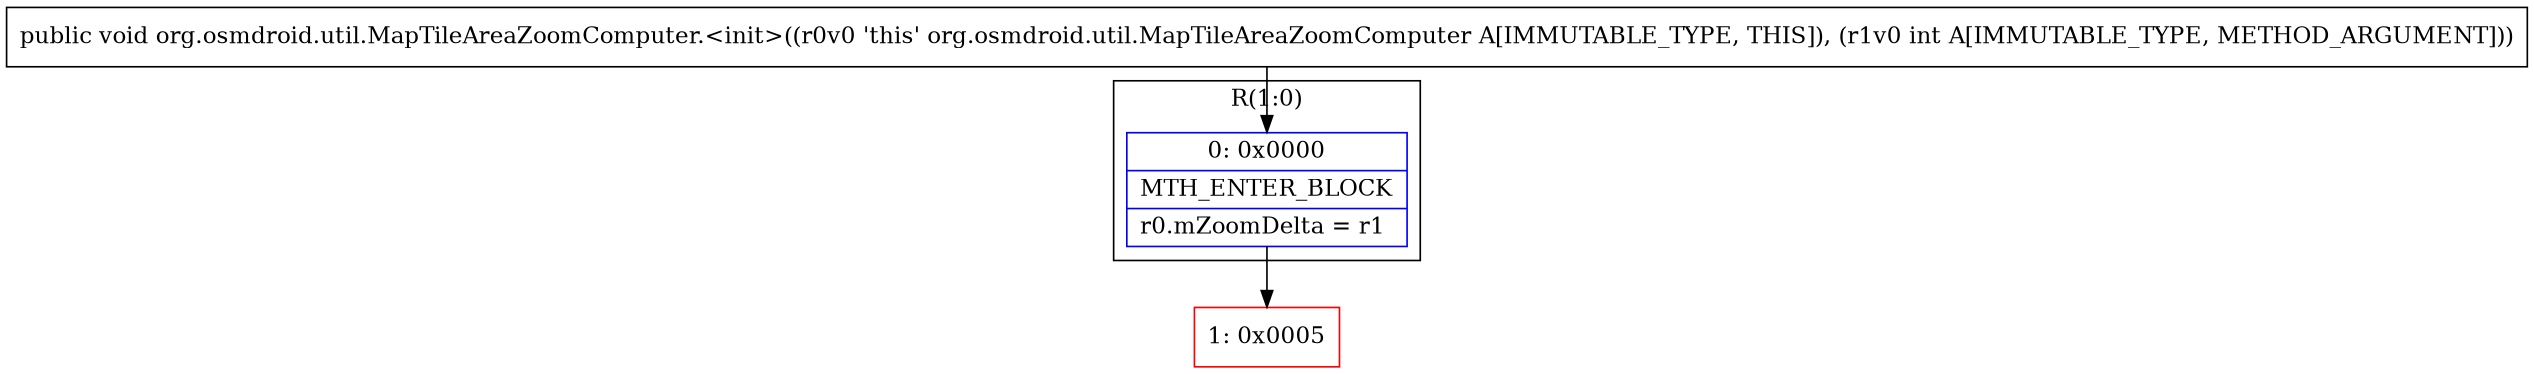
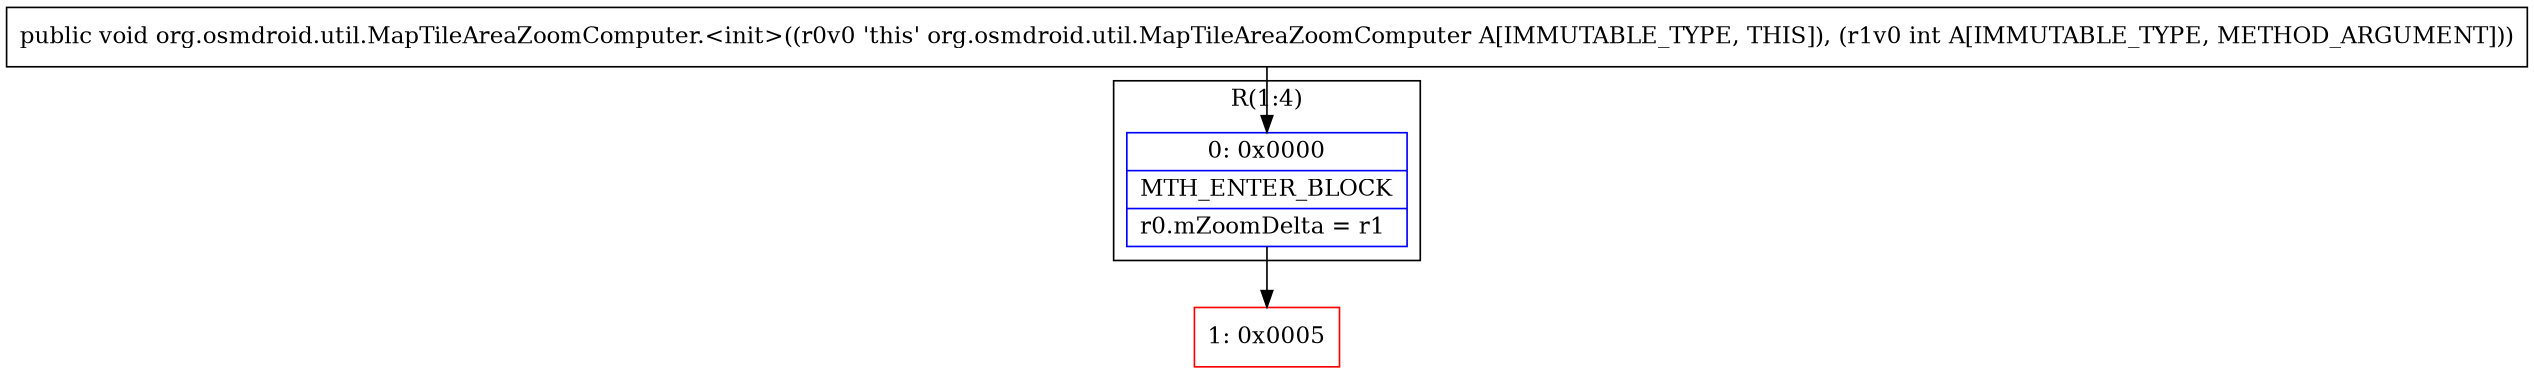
cluster "R(1:0)": label "R(1:0)" -> "R(1:4)"
